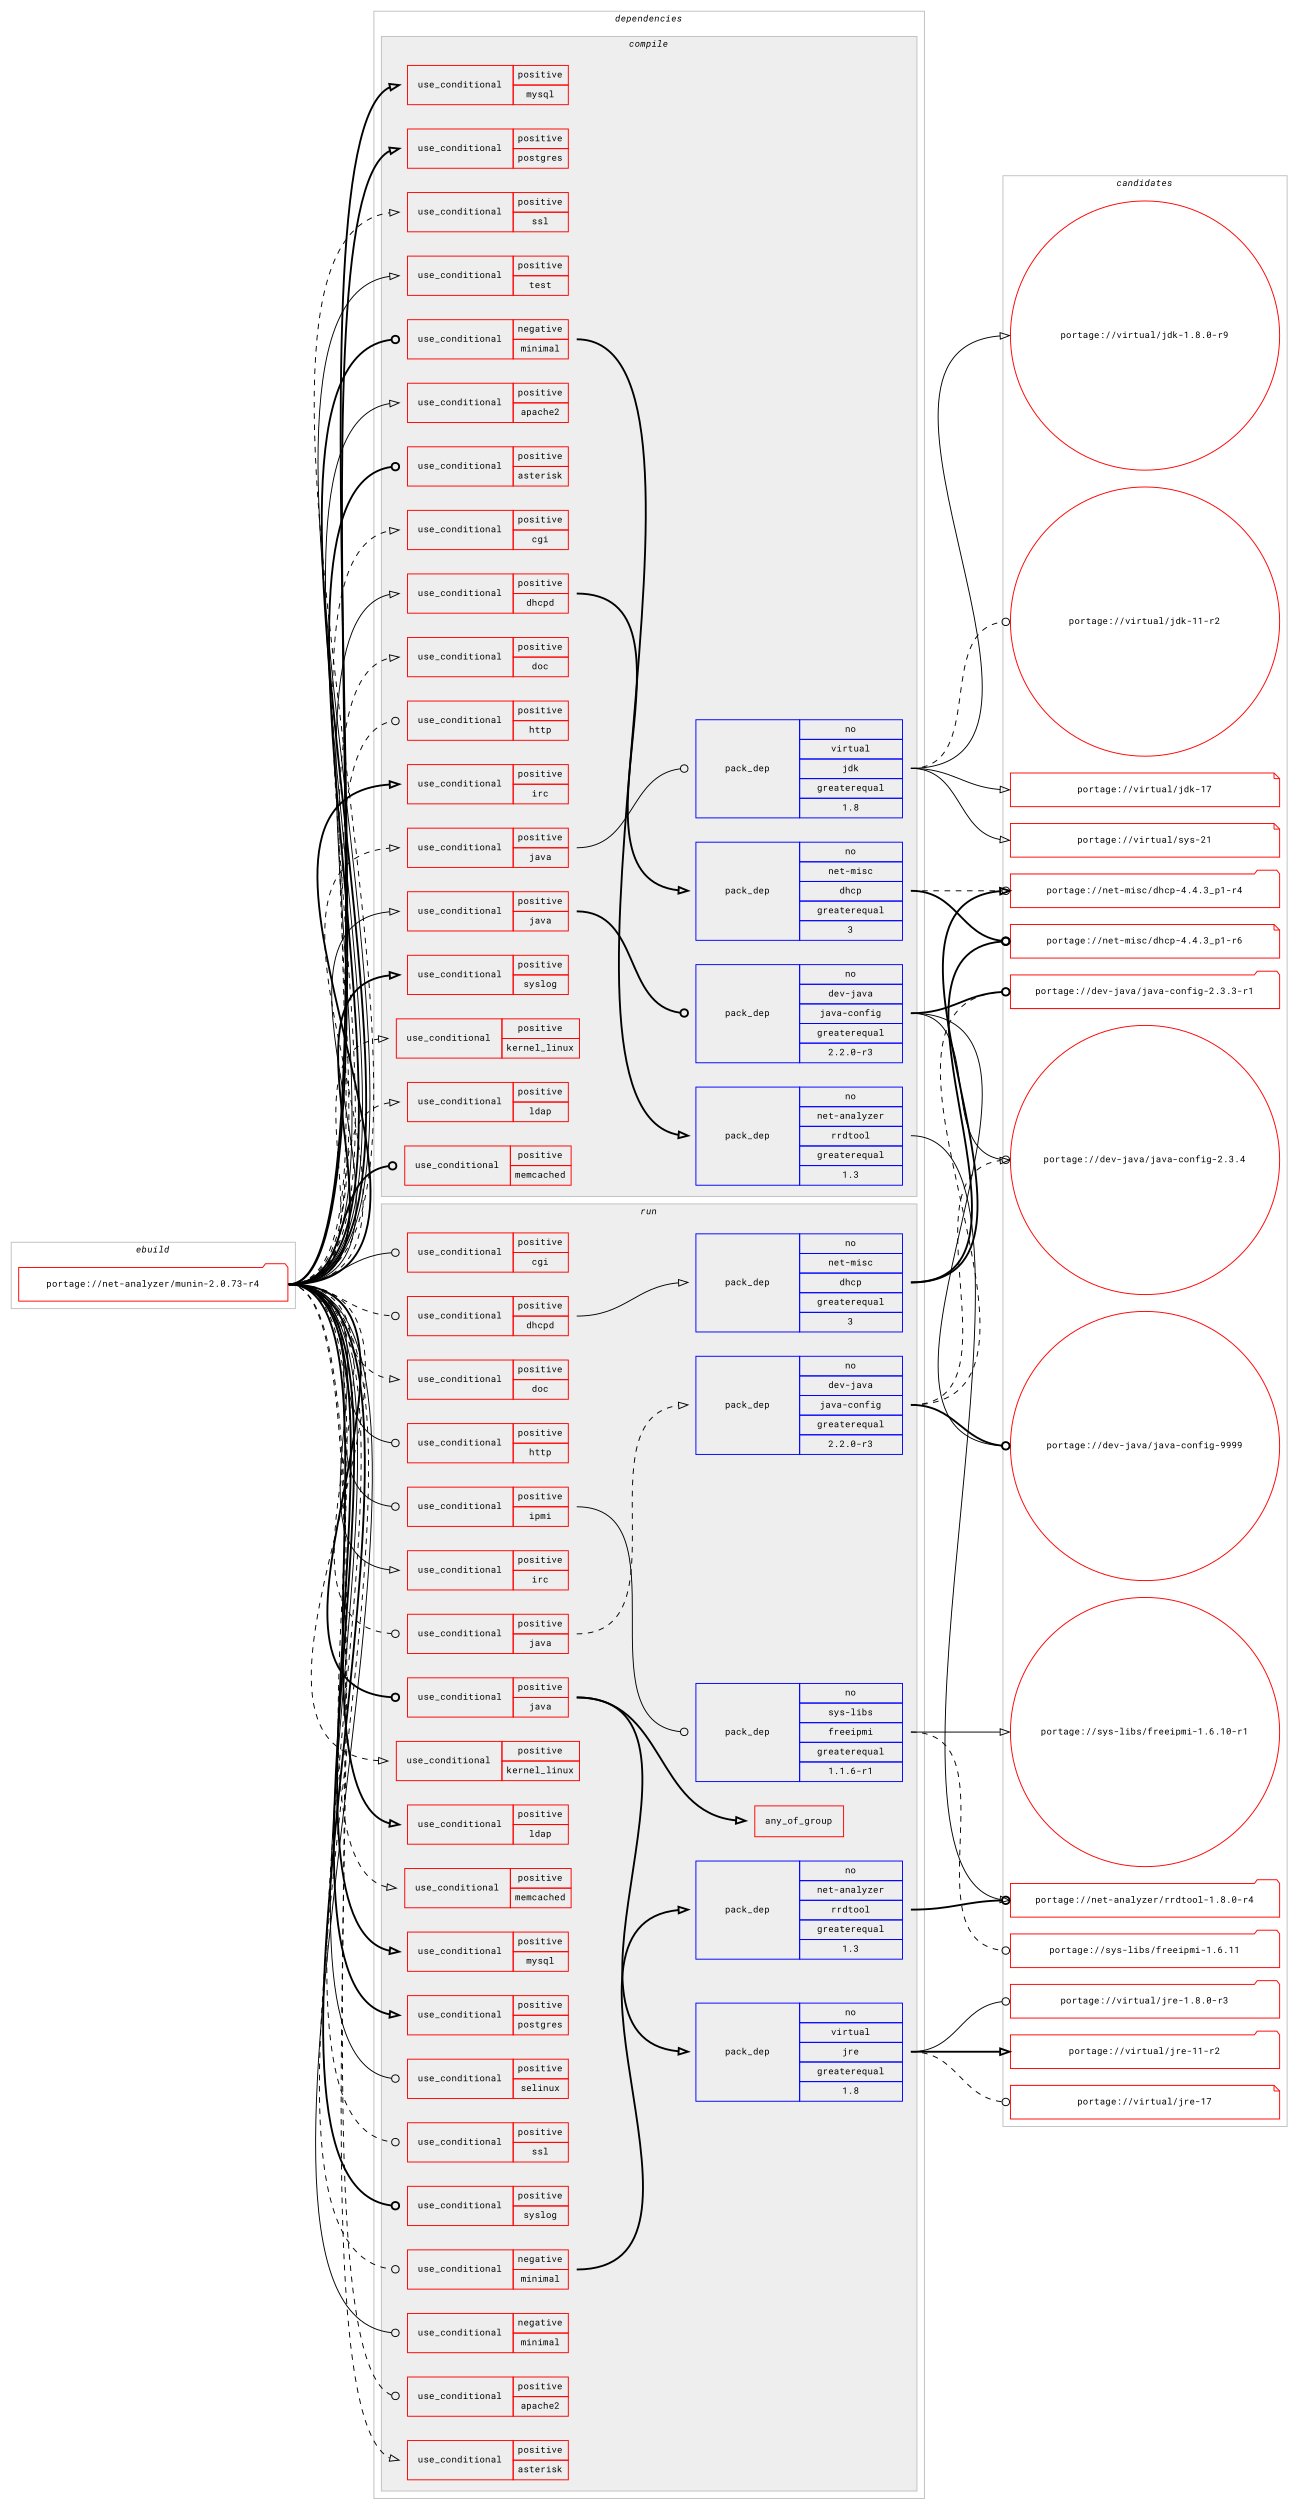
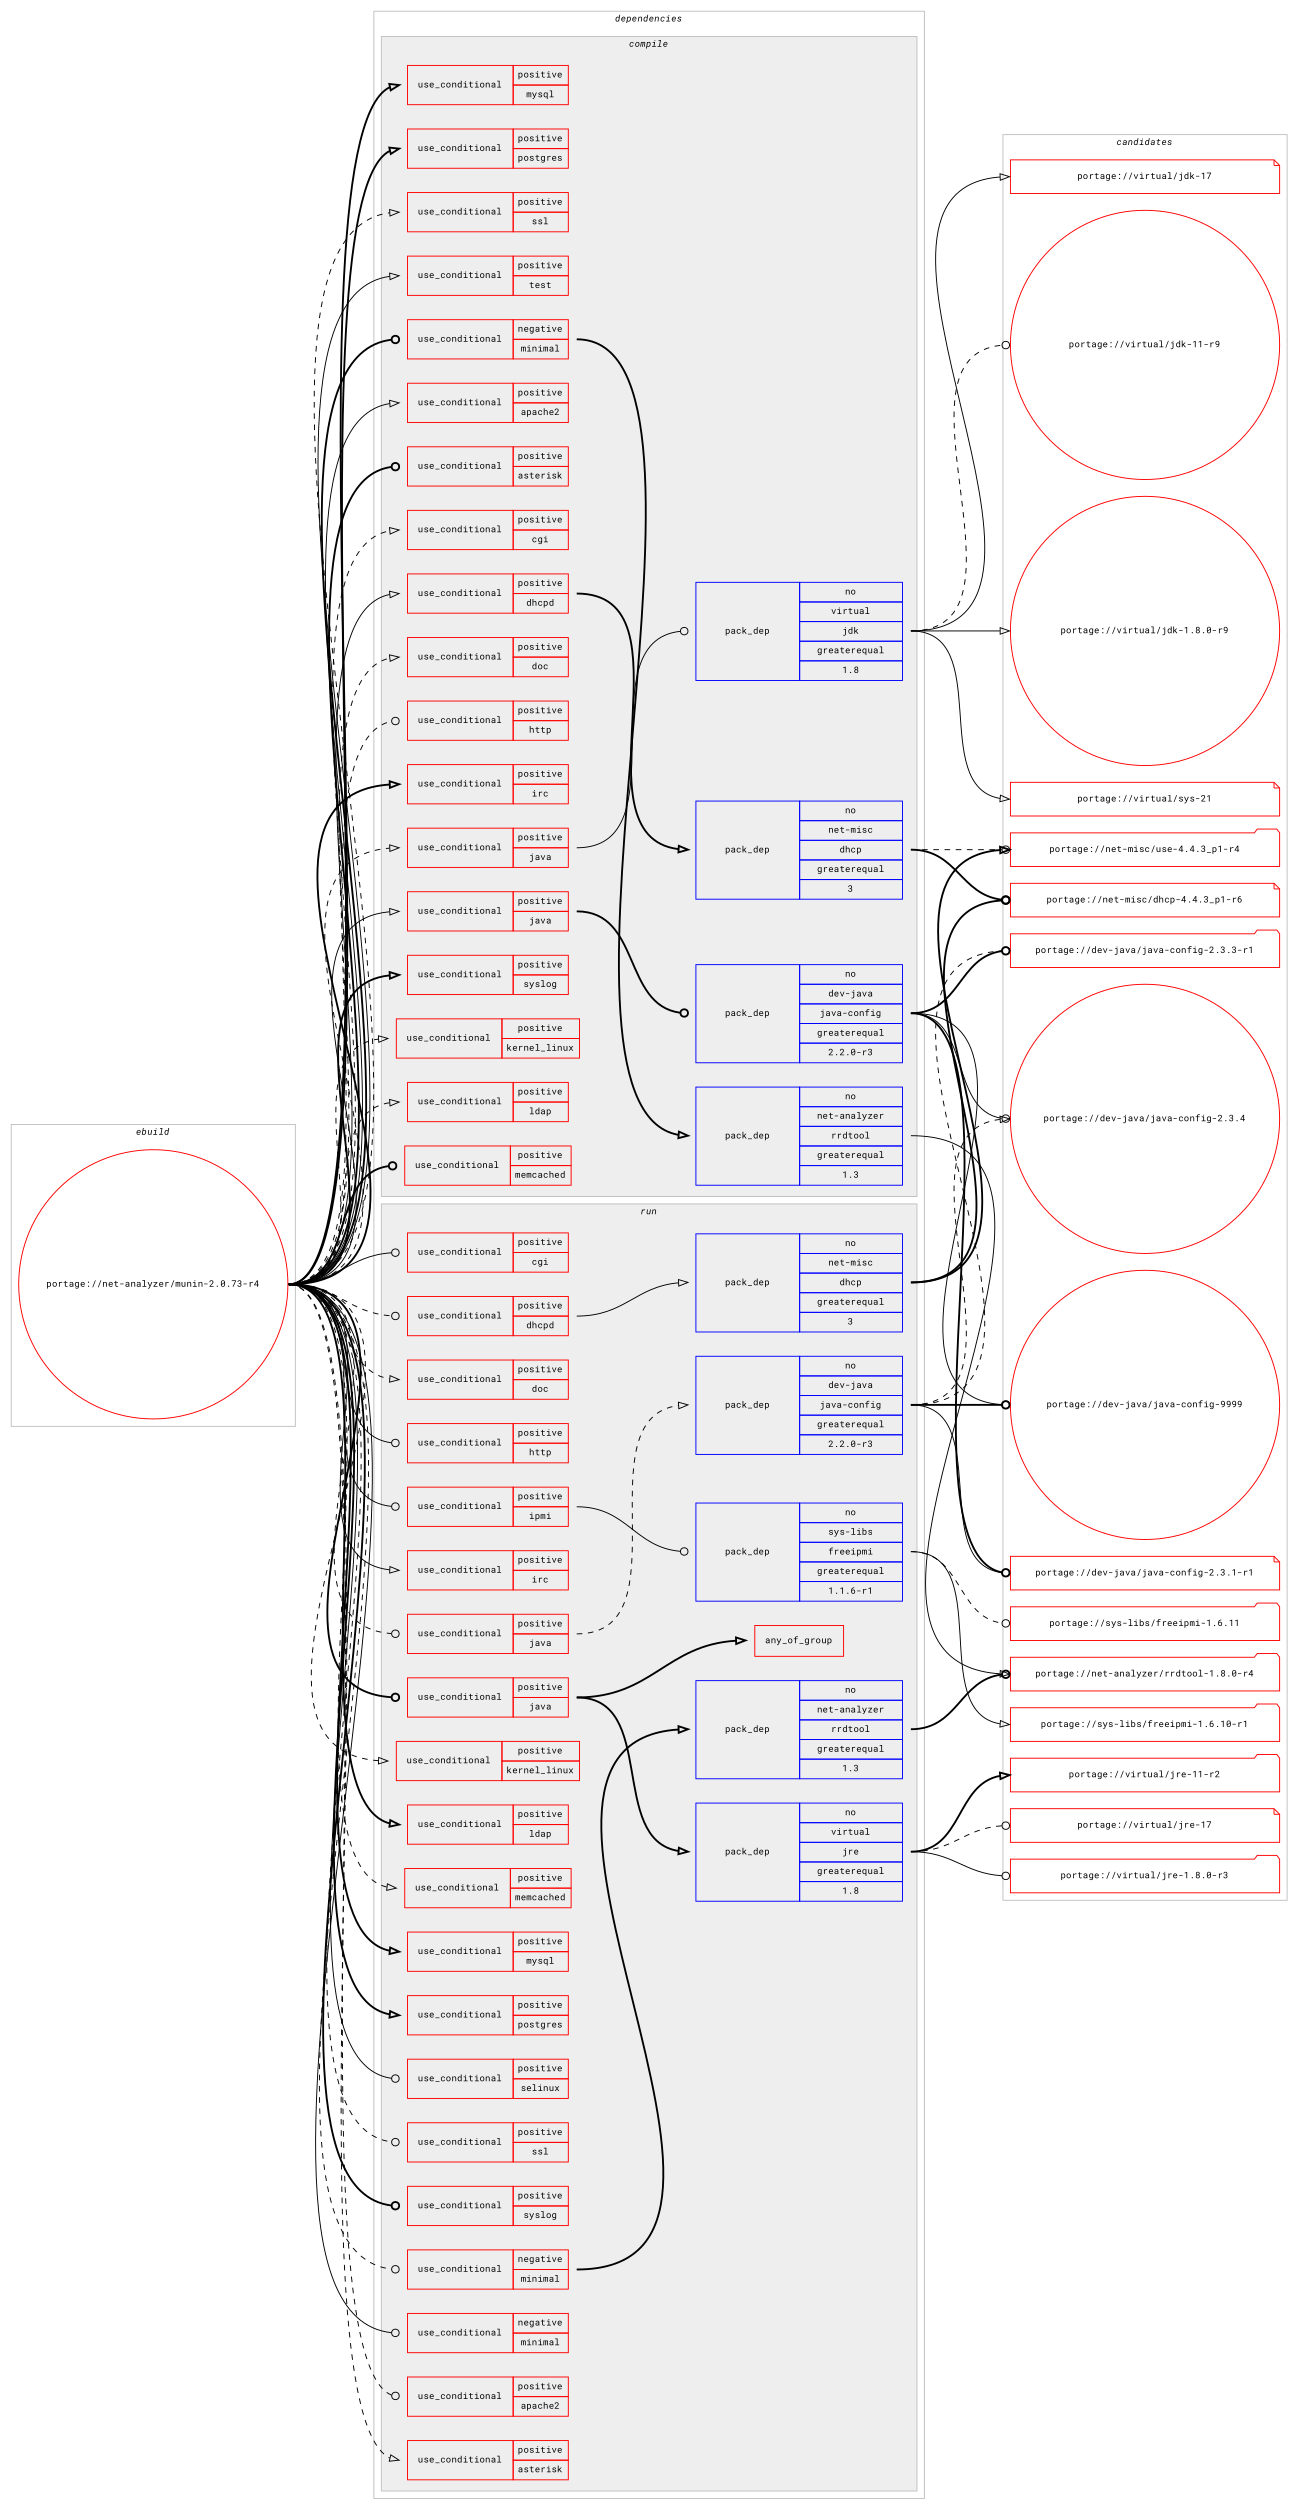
node "portage://virtual/jdk-11-r2": label "portage://virtual/jdk-11-r2" -> "portage://virtual/jdk-11-r9"
node "portage://net-misc/dhcp-4.4.3_p1-r4": label "portage://net-misc/dhcp-4.4.3_p1-r4" -> "portage://net-misc/use-4.4.3_p1-r4"
node "portage://net-analyzer/munin-2.0.73-r4": shape folder -> circle
node "portage://dev-java/java-config-2.3.1-r1": added
node "portage://sys-libs/freeipmi-1.6.10-r1": shape circle -> folder
